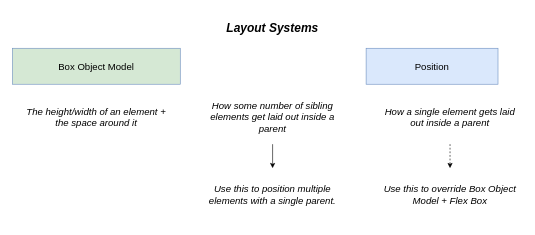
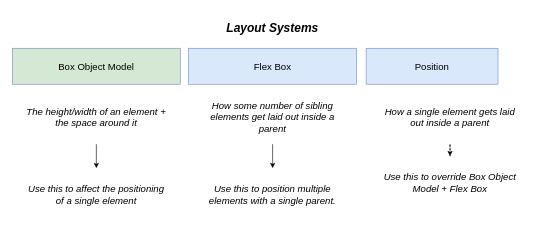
node "Flex Box": added
edge "The height/width of an element + the space around it" -> "Use this to affect the positioning of a single element": added
node "Use this to affect the positioning of a single element": added
node "Use this to override Box Object Model + Flex Box": moved (450, 195) -> (450, 183)
